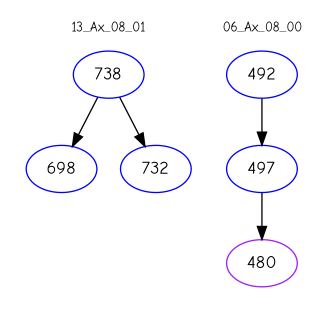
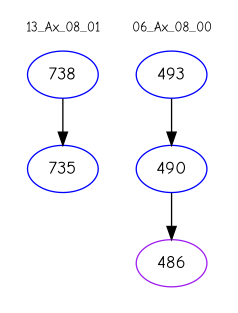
node "492": label "492" -> "493"
node "698": removed
node "732": label "732" -> "735"
node "497": label "497" -> "490"
node "480": label "480" -> "486"
